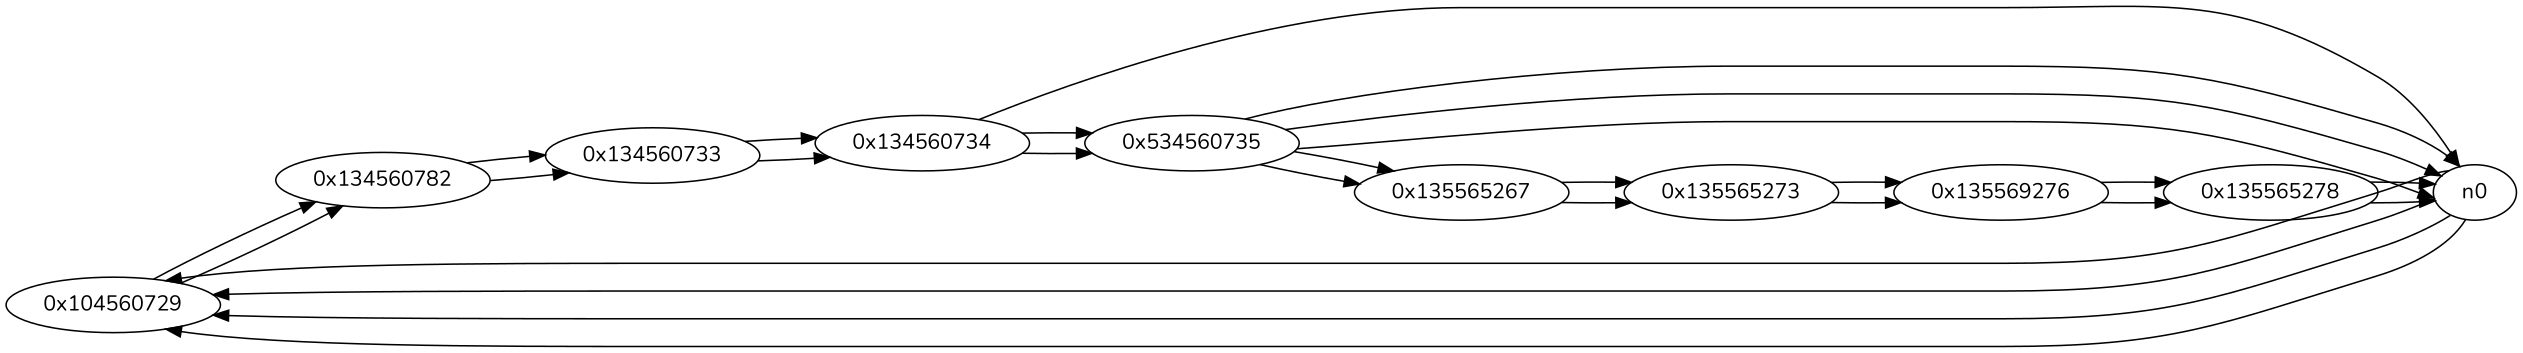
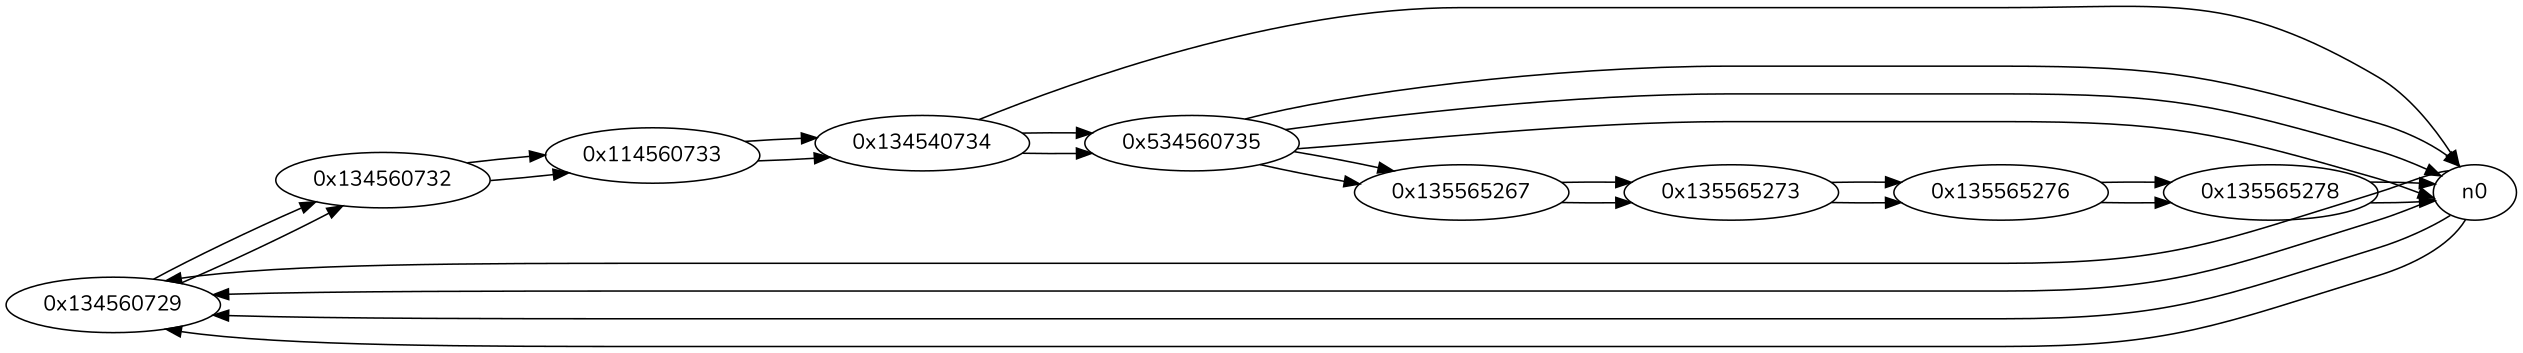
node "0x134560734": label "0x134560734" -> "0x134540734"
node "0x134560733": label "0x134560733" -> "0x114560733"
node "0x134560782": label "0x134560782" -> "0x134560732"
node "0x135569276": label "0x135569276" -> "0x135565276"
node "0x104560729": label "0x104560729" -> "0x134560729"
